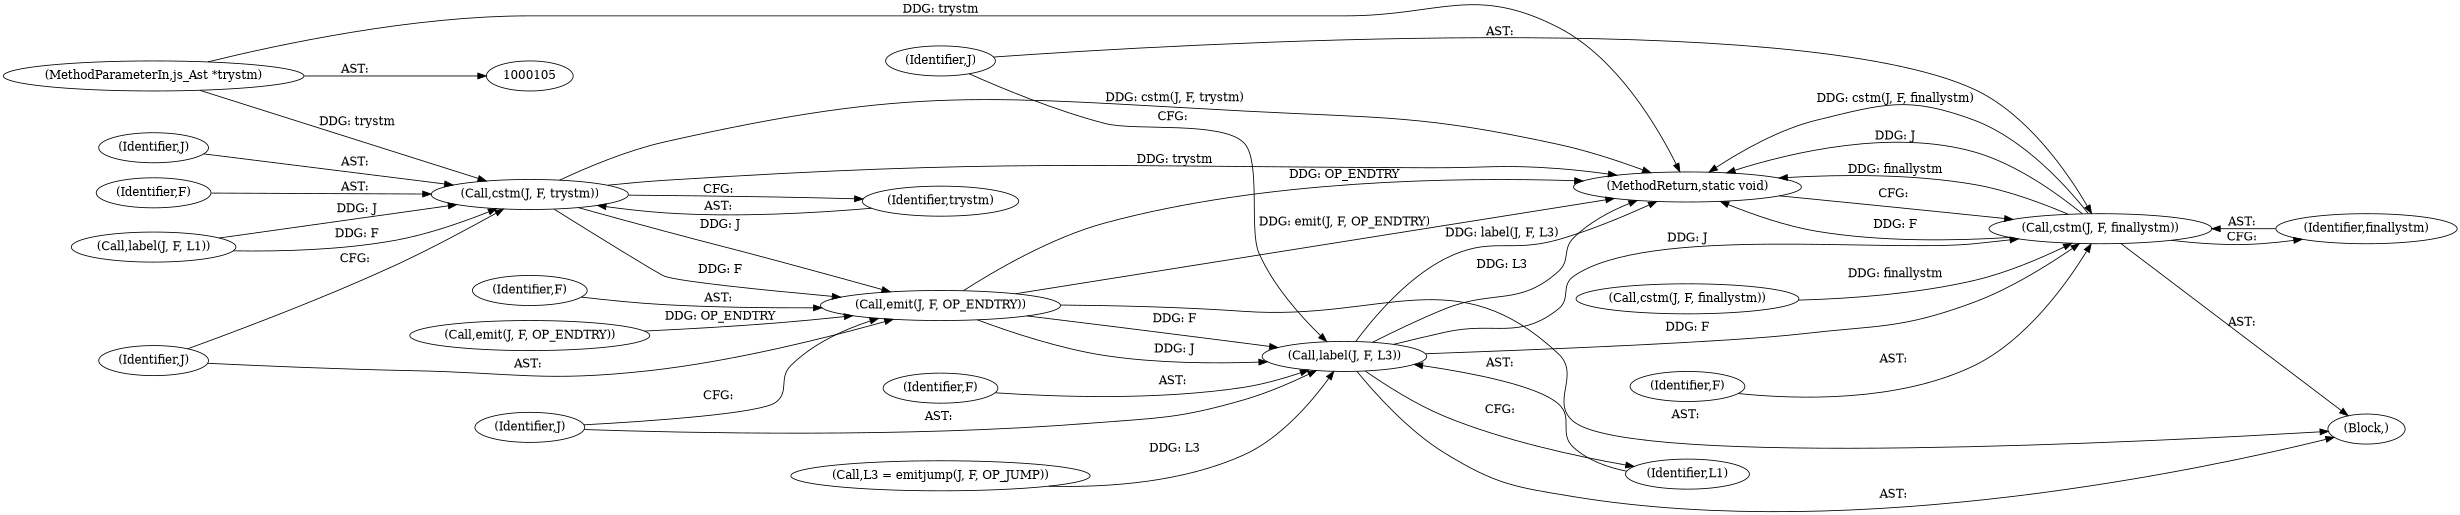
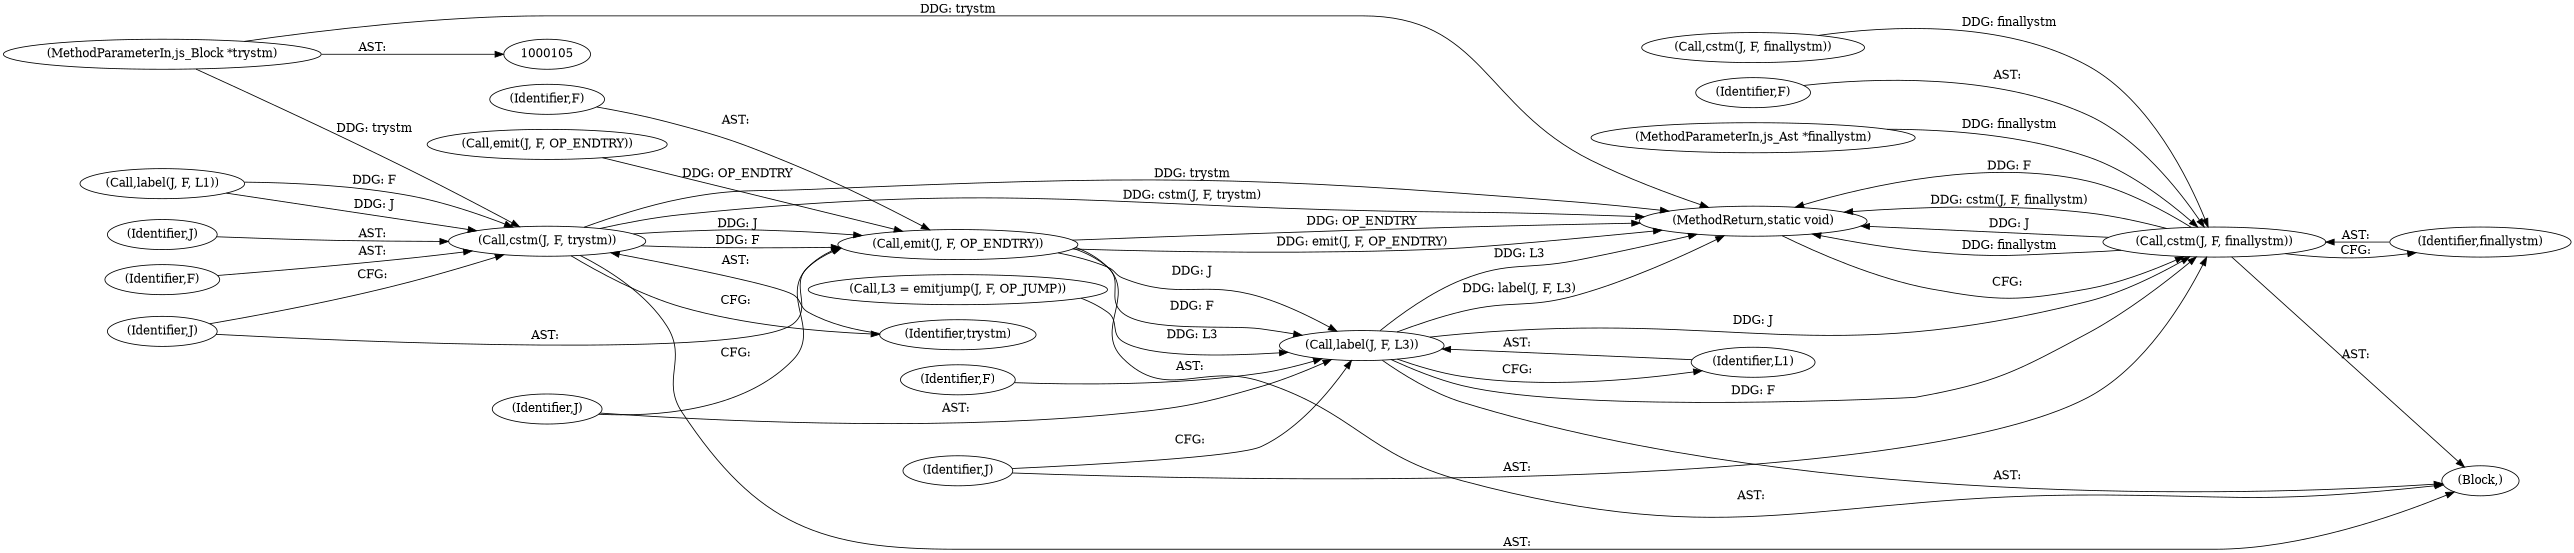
node "(MethodParameterIn,js_Ast *trystm)": label "(MethodParameterIn,js_Ast *trystm)" -> "(MethodParameterIn,js_Block *trystm)"
node "(MethodParameterIn,js_Ast *finallystm)": added
edge "(Call,cstm(J, F, trystm))" -> "(Block,)": added, label "AST:"
